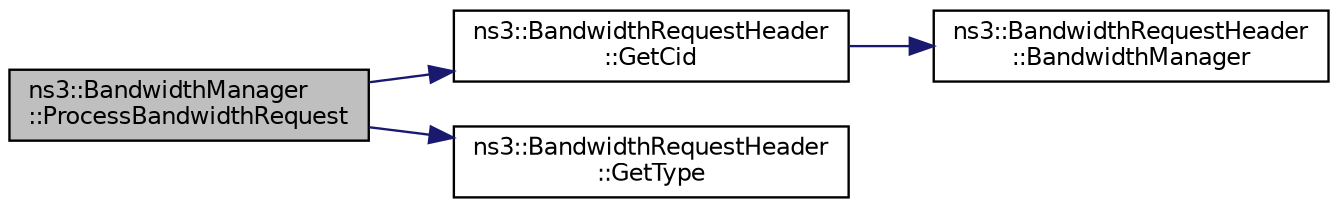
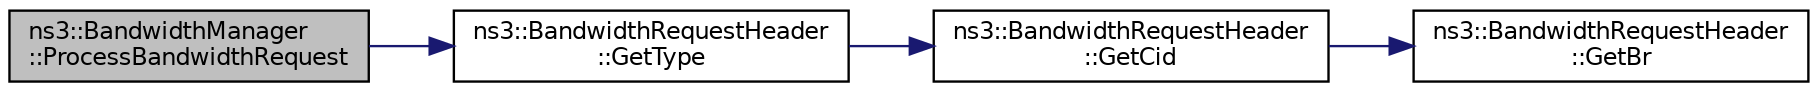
node "ns3::BandwidthRequestHeader ::BandwidthManager": label "ns3::BandwidthRequestHeader ::BandwidthManager" -> "ns3::BandwidthRequestHeader ::GetBr"
edge "ns3::BandwidthManager ::ProcessBandwidthRequest" -> "ns3::BandwidthRequestHeader ::GetCid": now "ns3::BandwidthRequestHeader ::GetType" -> "ns3::BandwidthRequestHeader ::GetCid"
